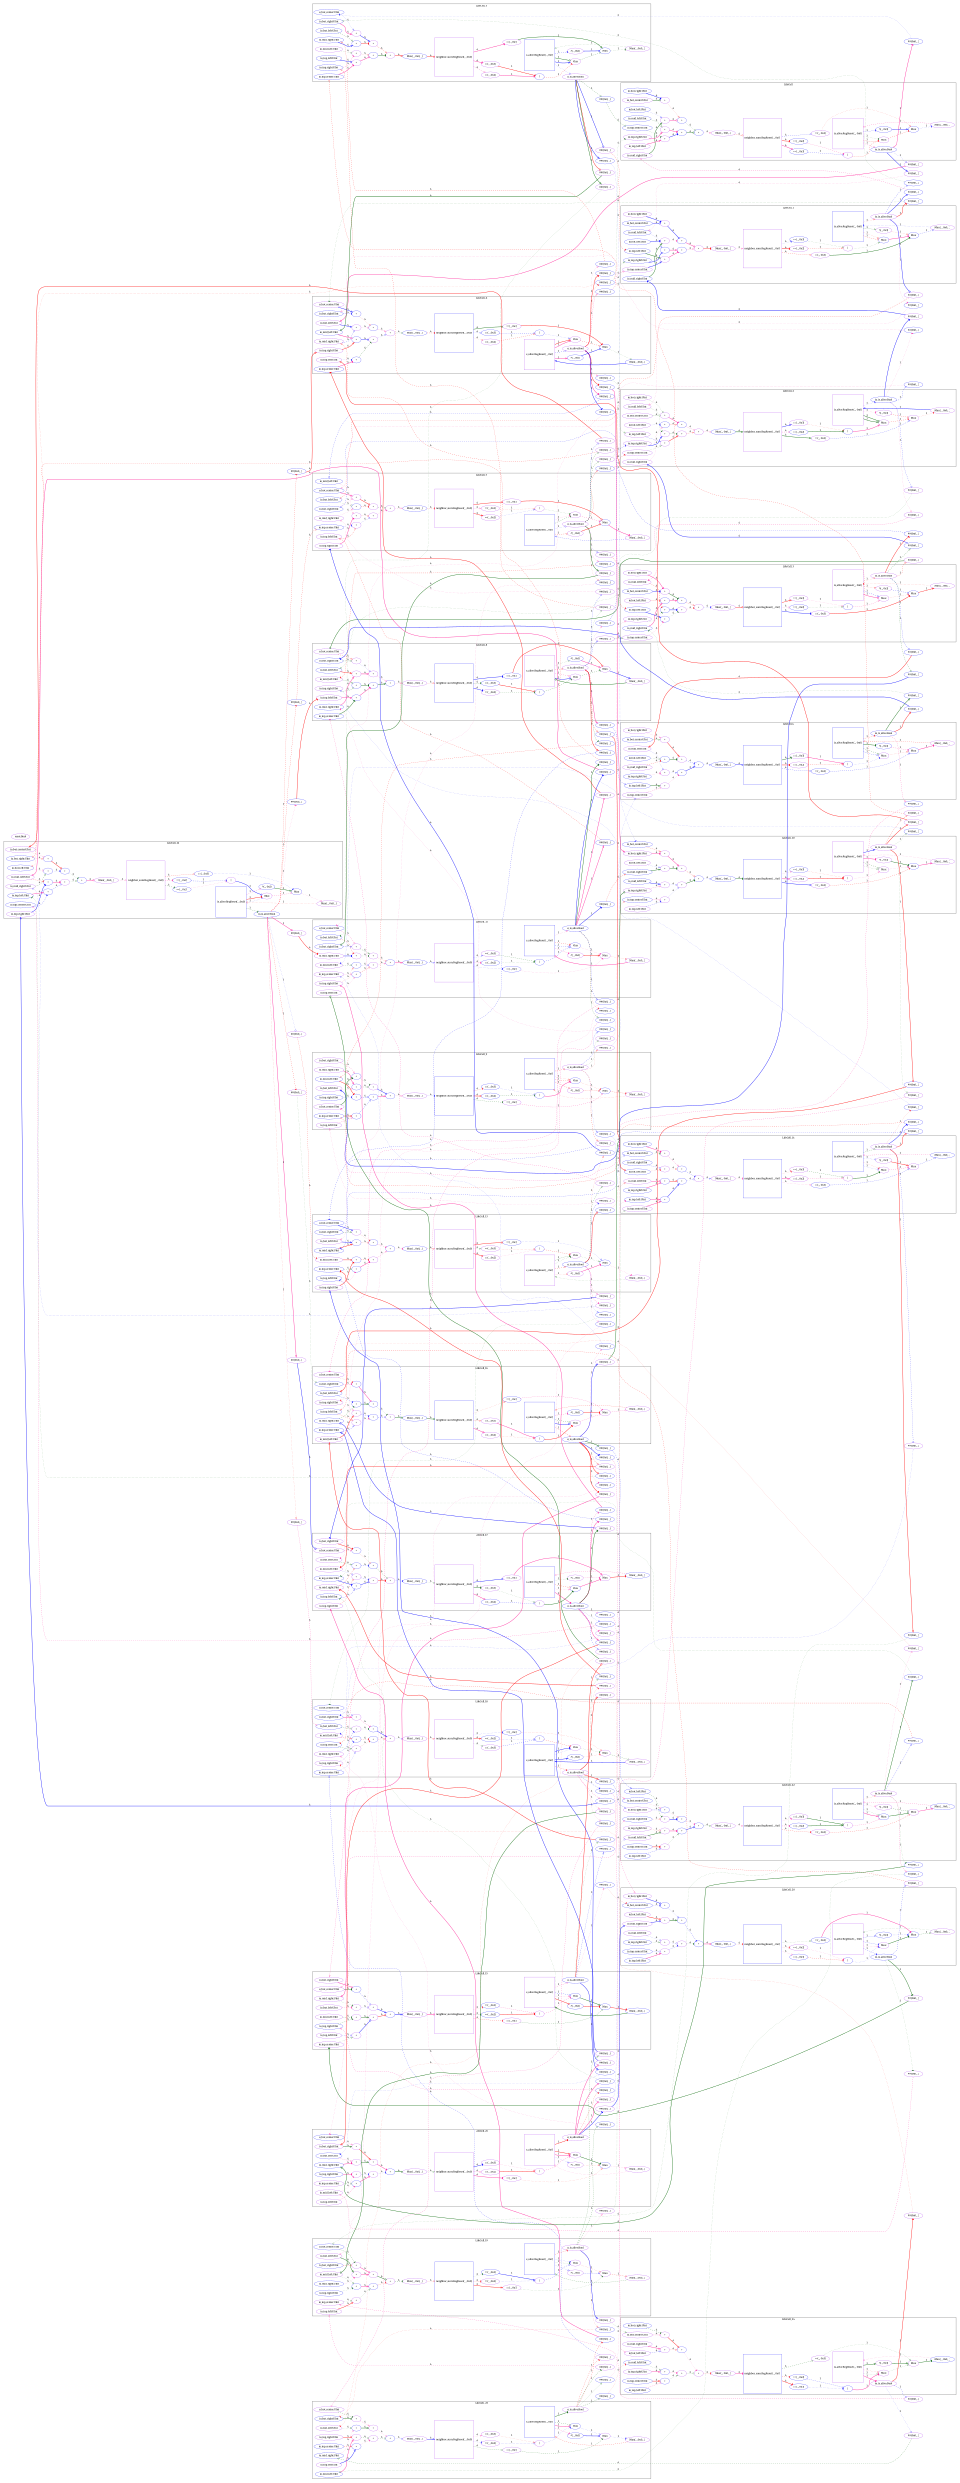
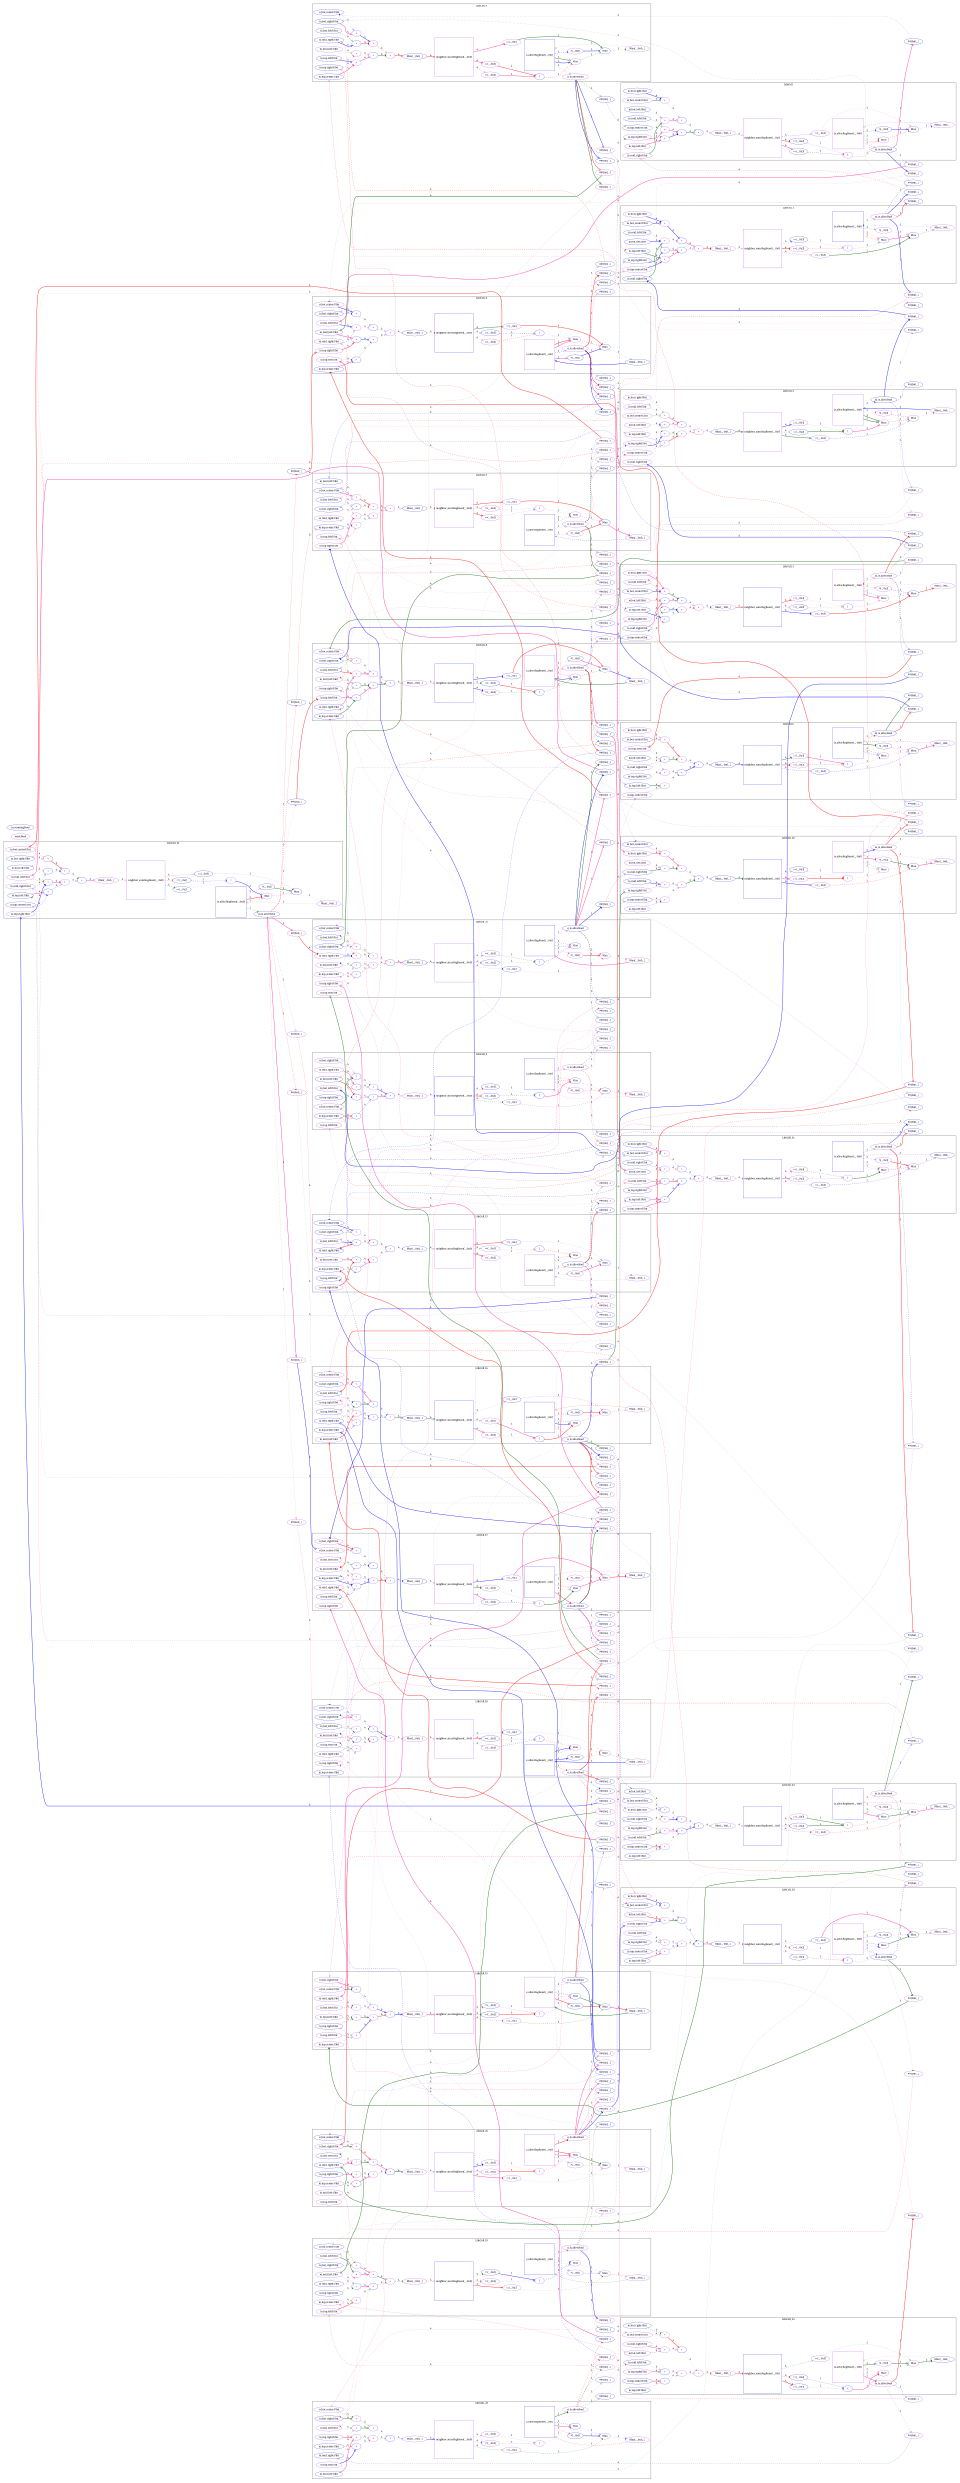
node "io_running:Bool": added
